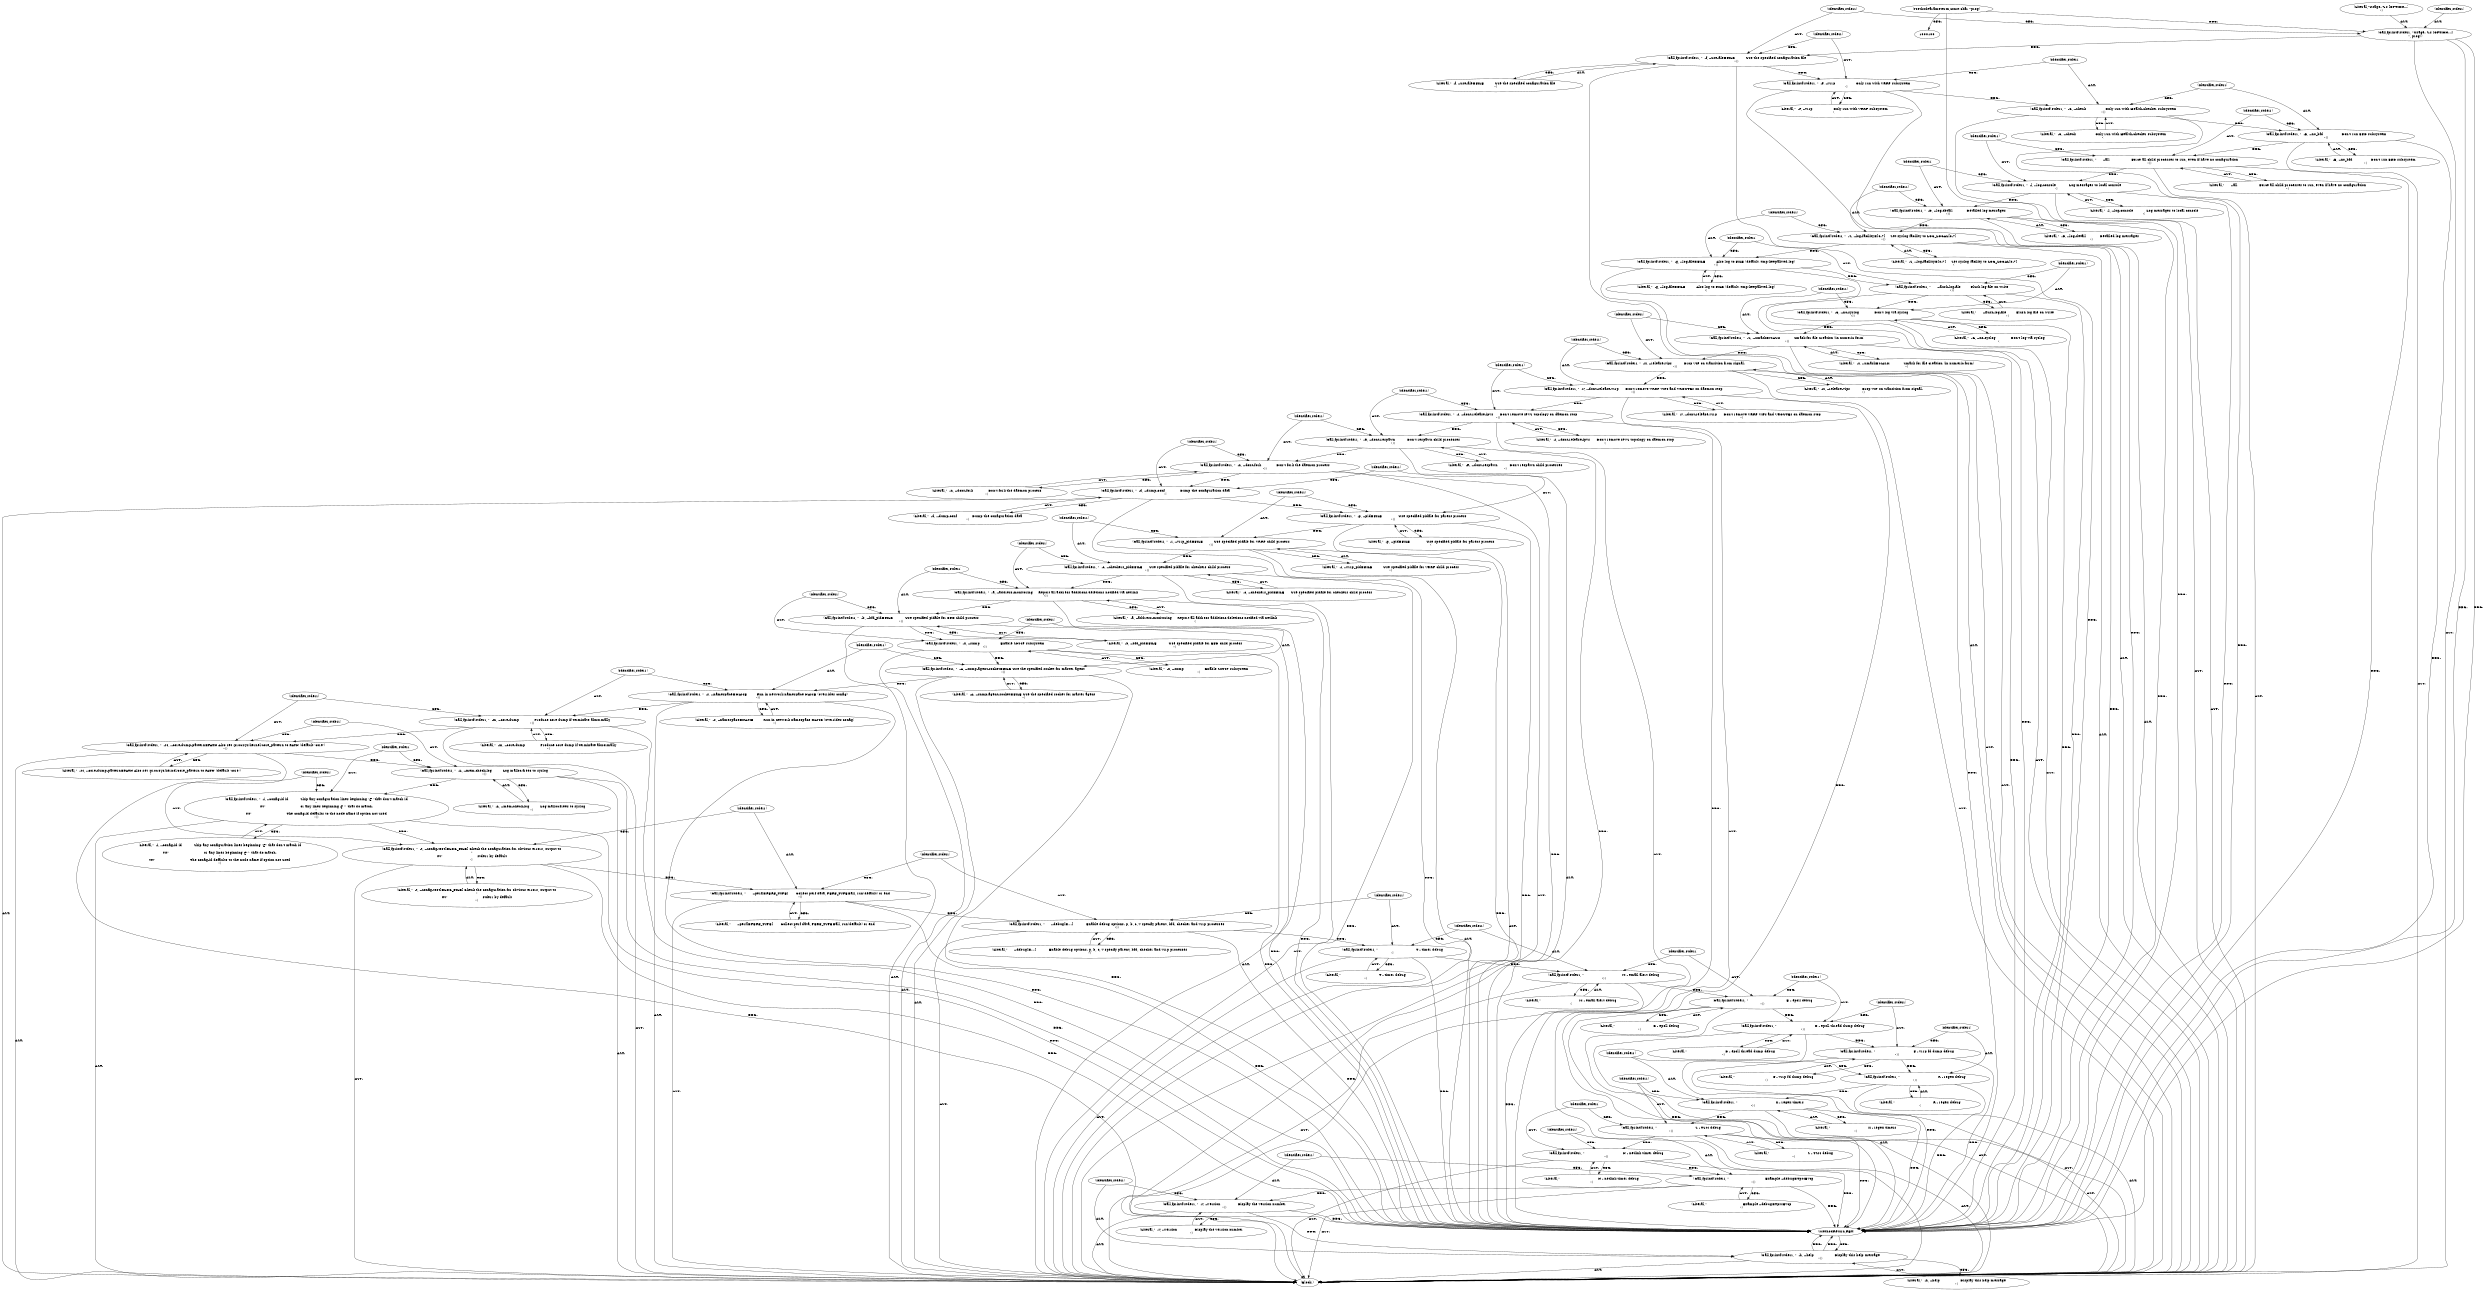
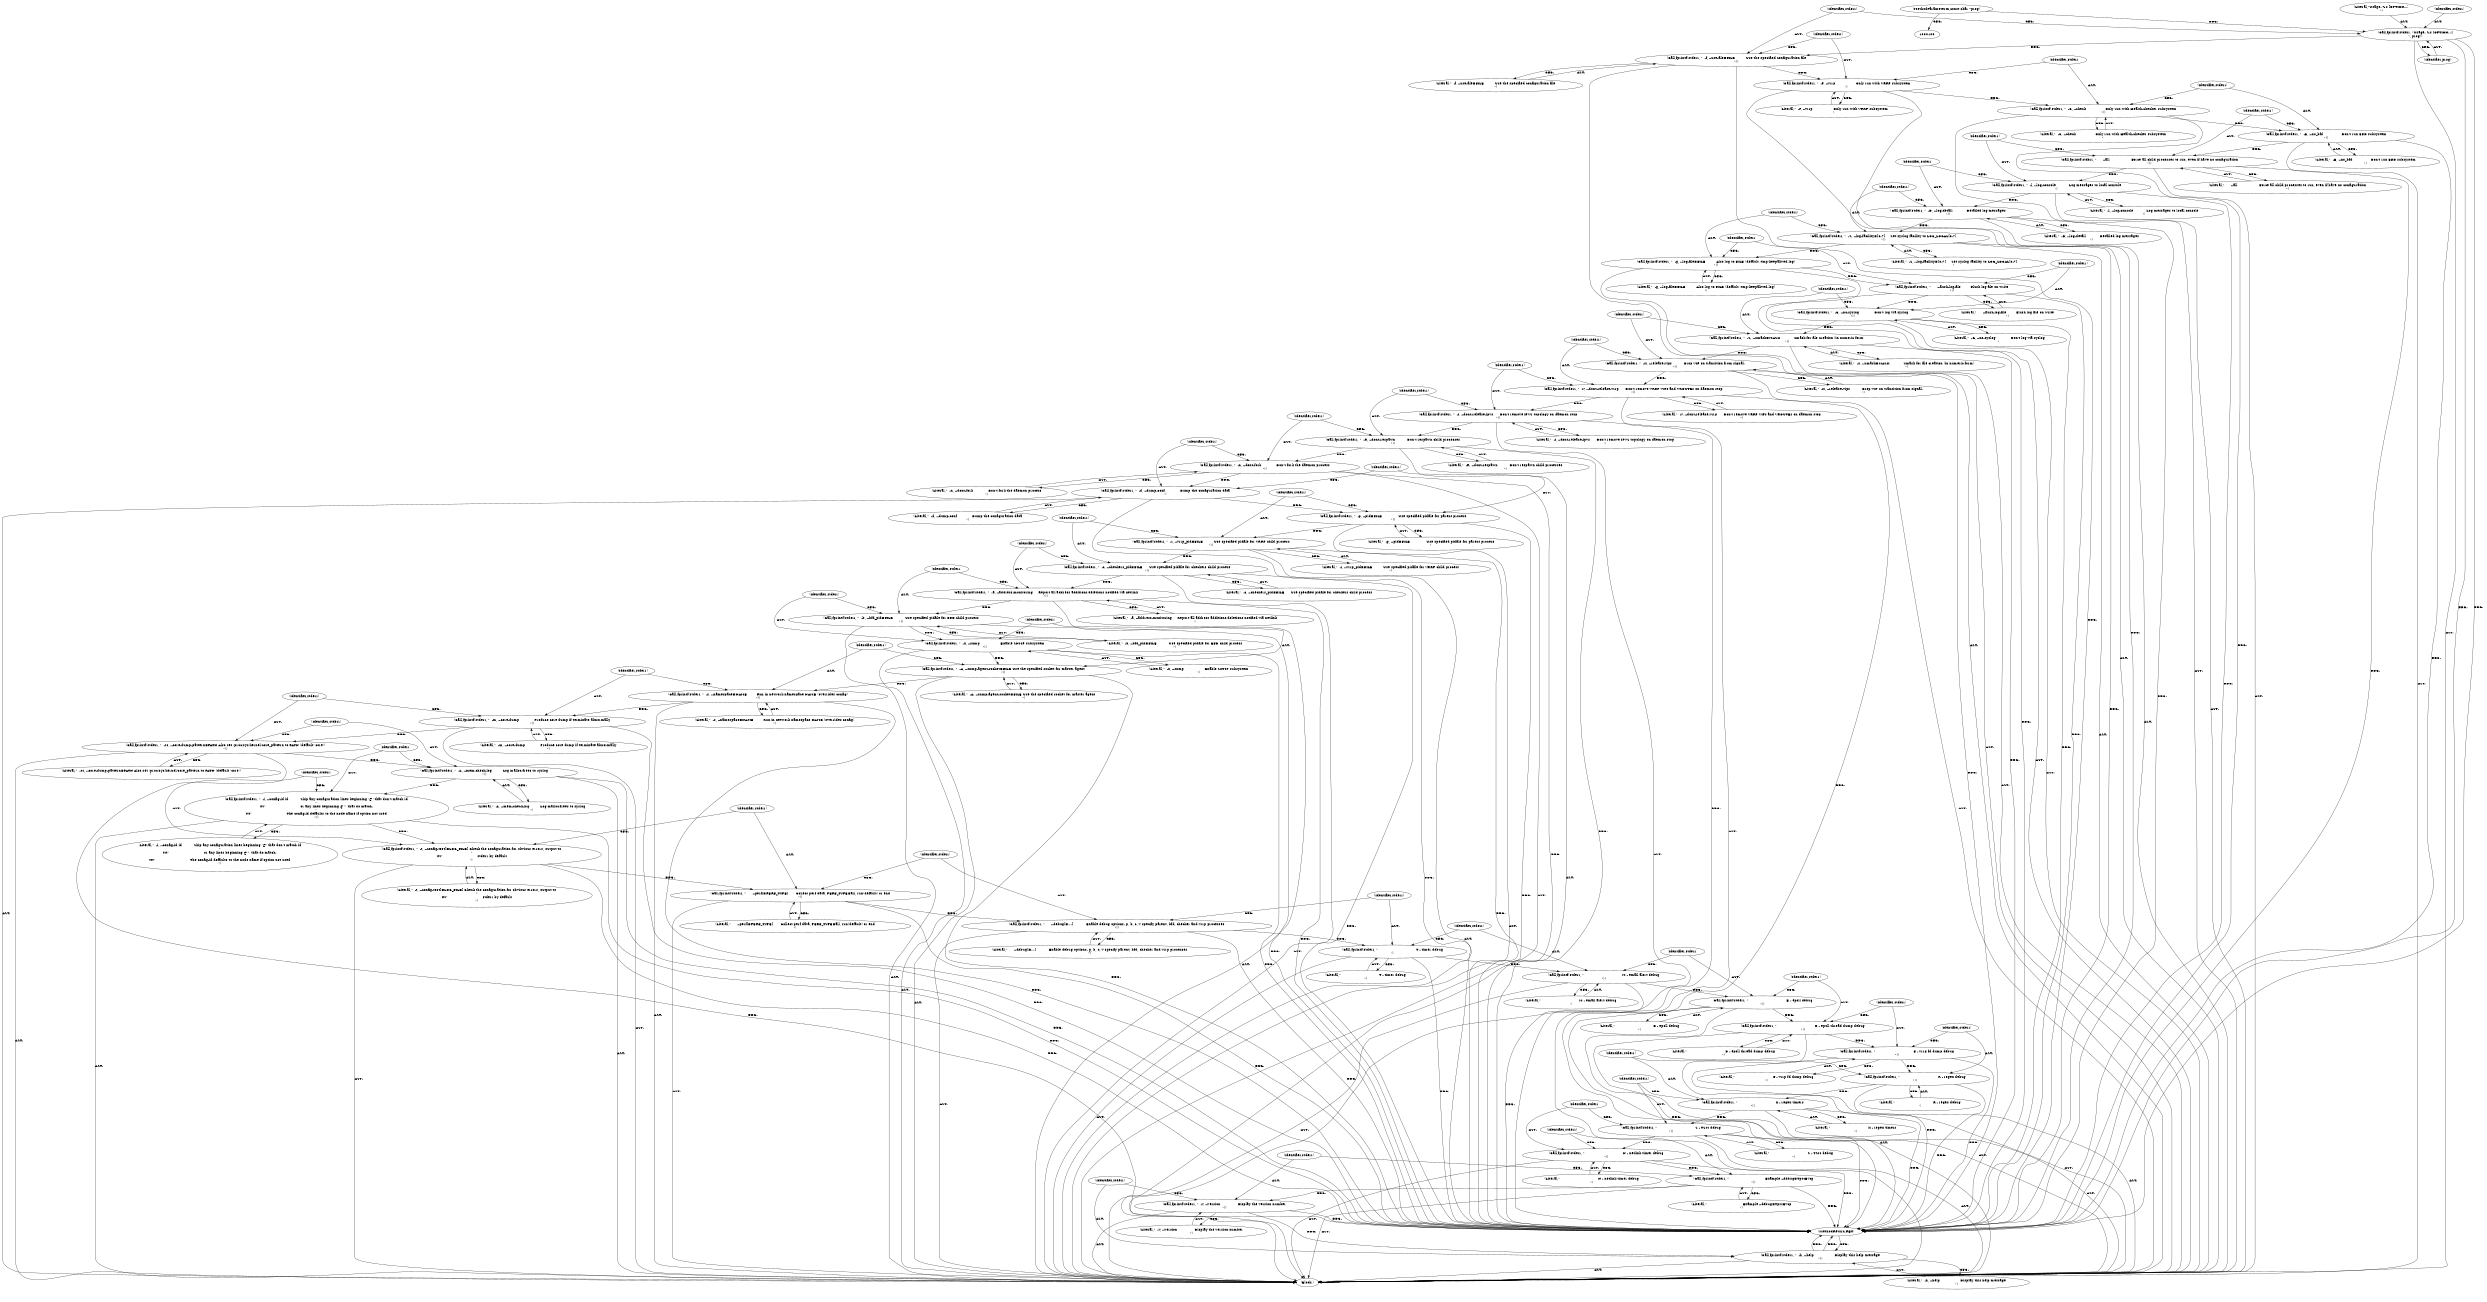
node "(Identifier,prog)": added
edge "(MethodParameterIn,const char *prog)" -> "(MethodReturn,RET)": removed, label "DDG:"
